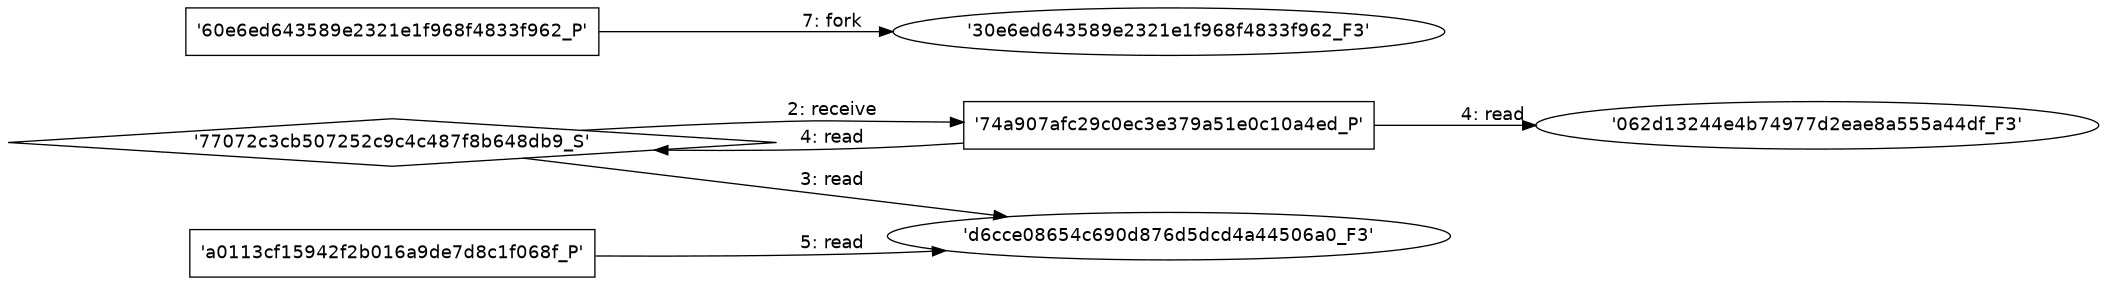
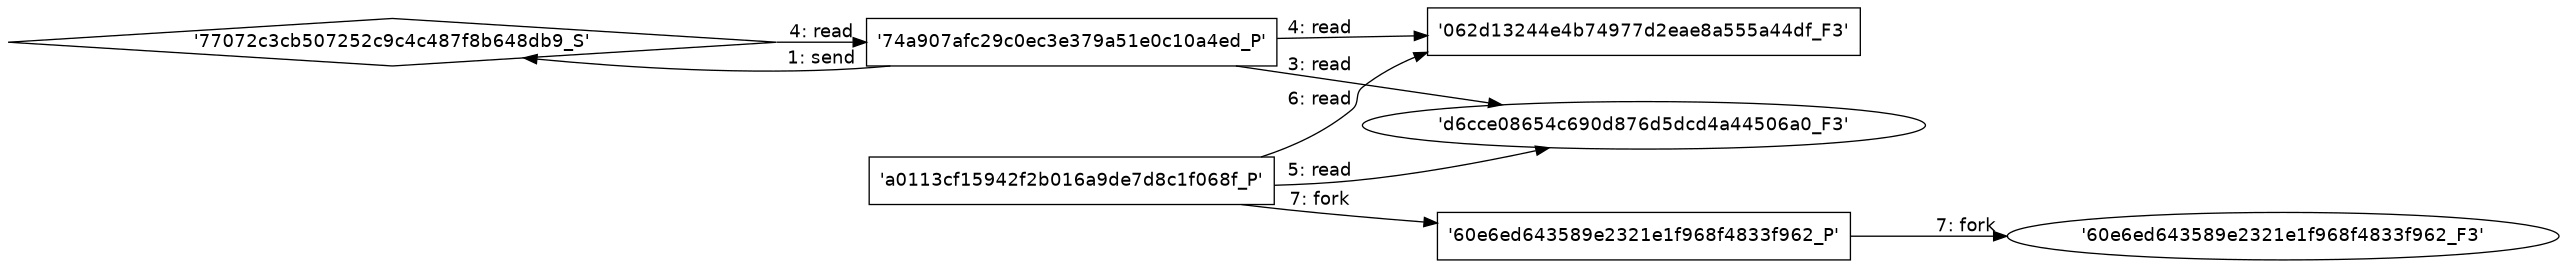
node "'30e6ed643589e2321e1f968f4833f962_F3'": label "'30e6ed643589e2321e1f968f4833f962_F3'" -> "'60e6ed643589e2321e1f968f4833f962_F3'"
edge "'77072c3cb507252c9c4c487f8b648db9_S'" -> "'74a907afc29c0ec3e379a51e0c10a4ed_P'": label "2: receive" -> "4: read"
edge "'a0113cf15942f2b016a9de7d8c1f068f_P'" -> "'062d13244e4b74977d2eae8a555a44df_F3'": added, label "6: read"
node "'062d13244e4b74977d2eae8a555a44df_F3'": shape ellipse -> box
edge "'74a907afc29c0ec3e379a51e0c10a4ed_P'" -> "'77072c3cb507252c9c4c487f8b648db9_S'": label "4: read" -> "1: send"
edge "'77072c3cb507252c9c4c487f8b648db9_S'" -> "'d6cce08654c690d876d5dcd4a44506a0_F3'": now "'74a907afc29c0ec3e379a51e0c10a4ed_P'" -> "'d6cce08654c690d876d5dcd4a44506a0_F3'"
edge "'a0113cf15942f2b016a9de7d8c1f068f_P'" -> "'60e6ed643589e2321e1f968f4833f962_P'": added, label "7: fork"
